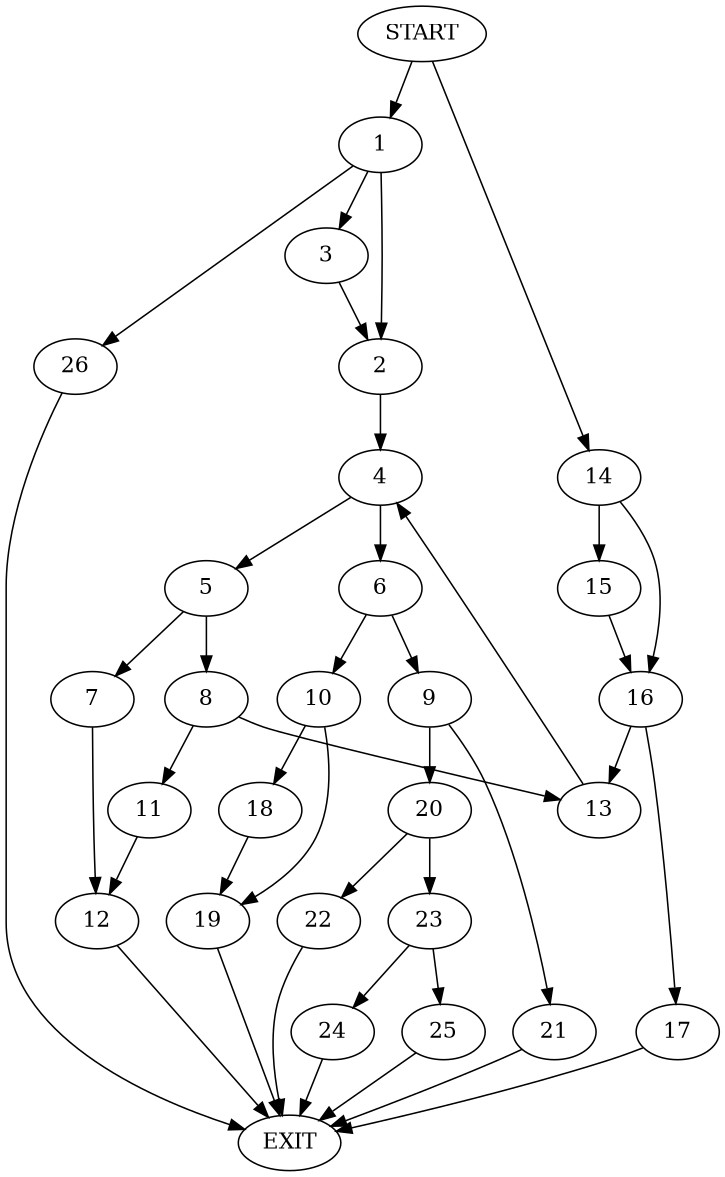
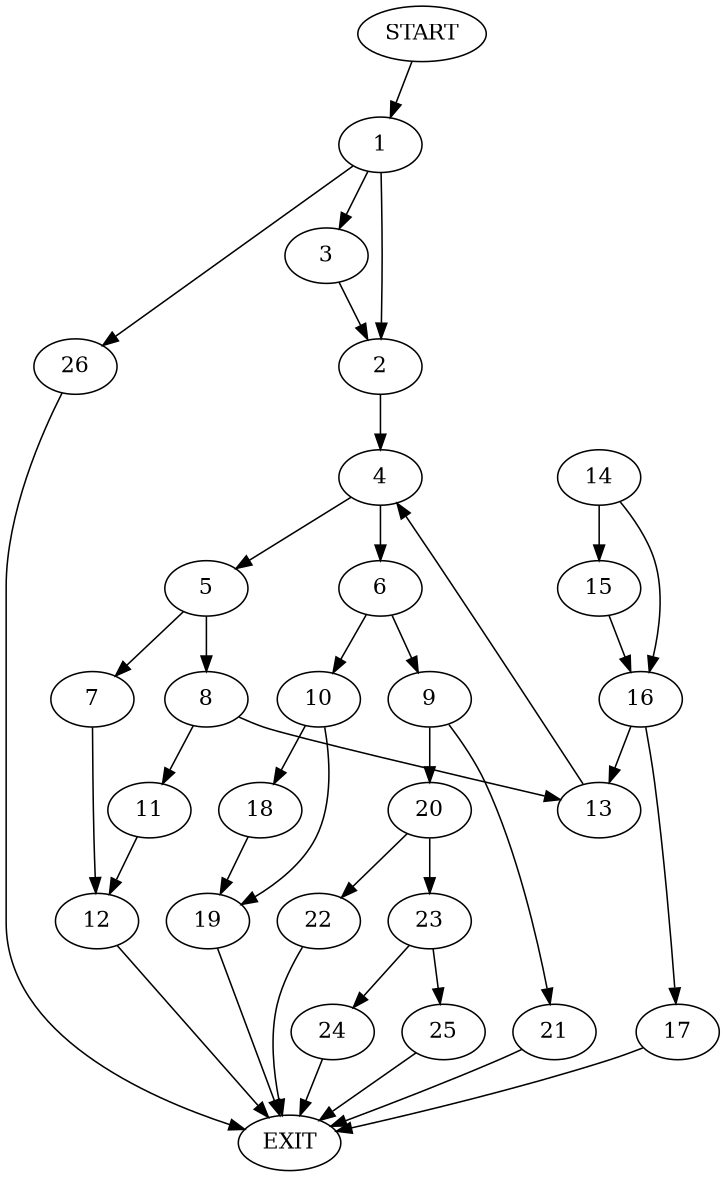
edge "START" -> "14": removed
